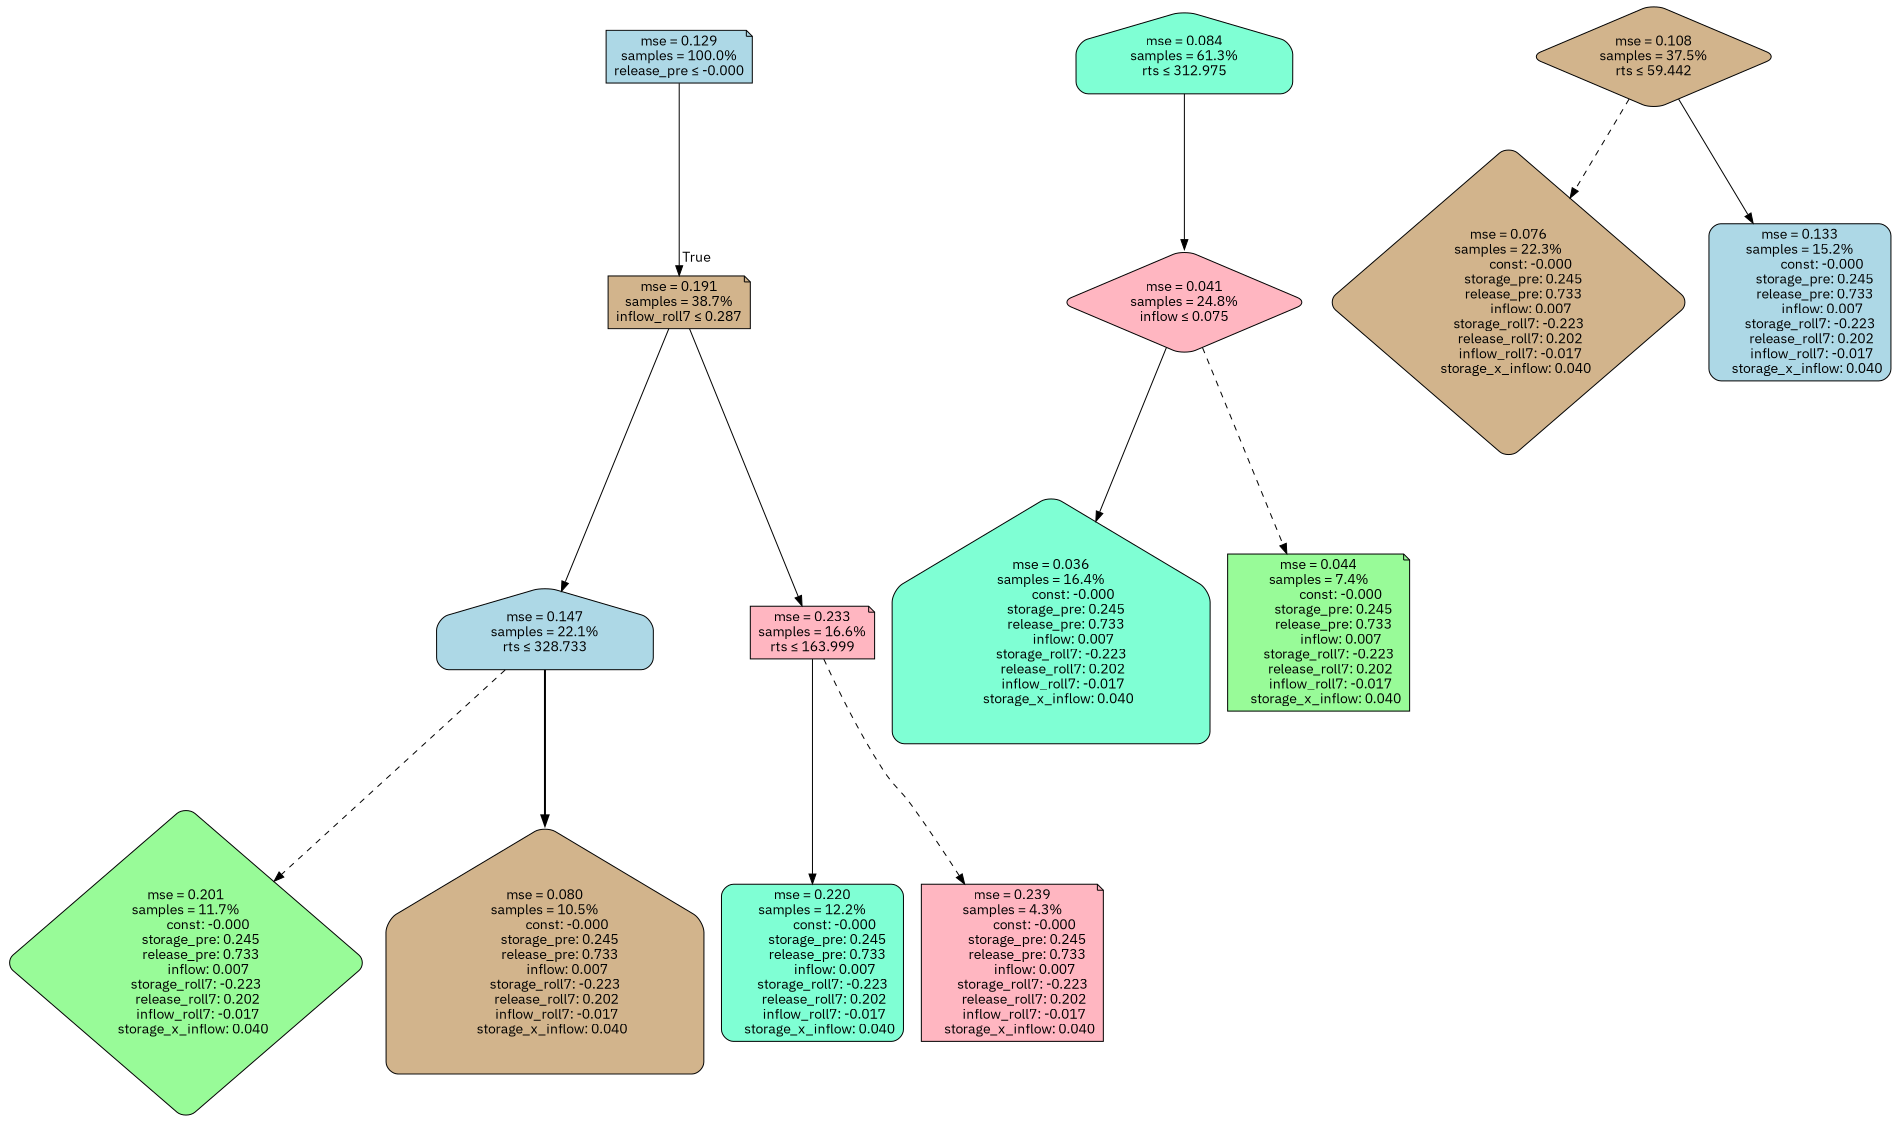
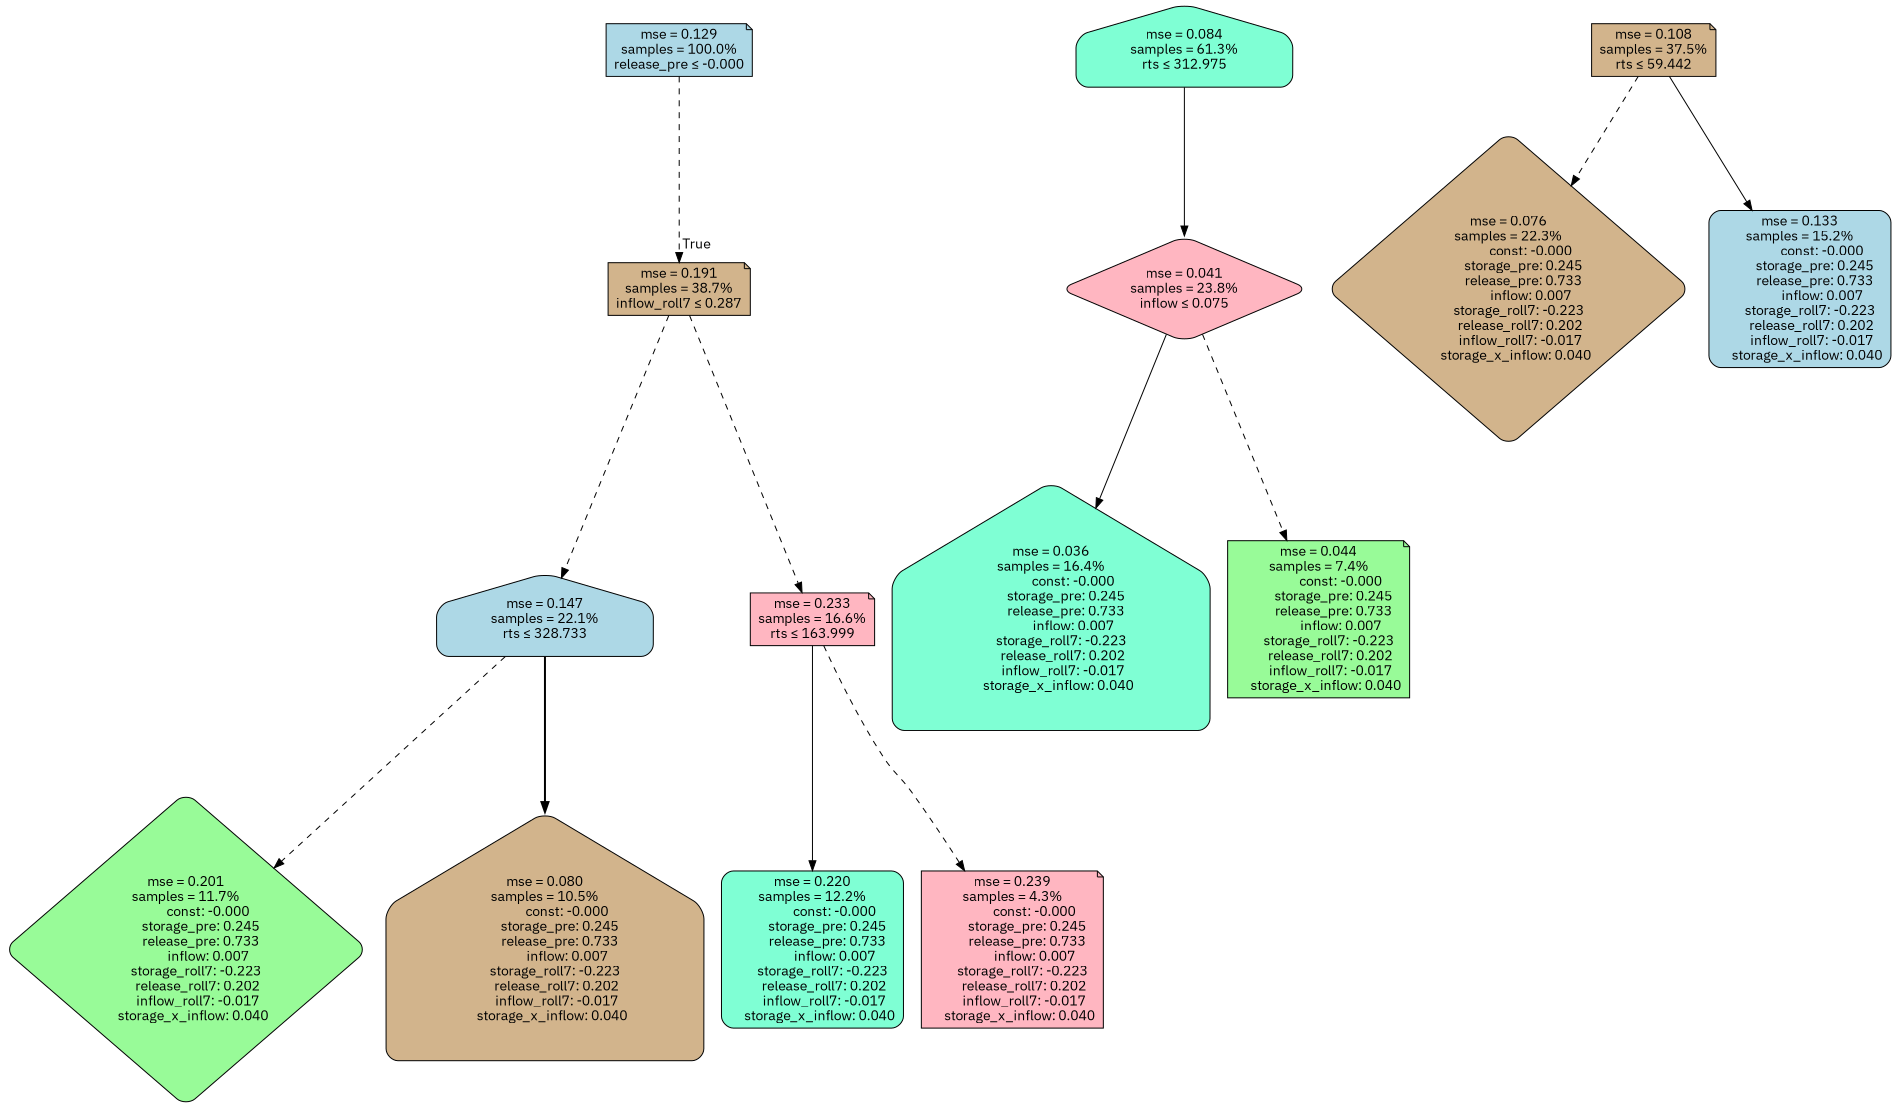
node "mse = 0.108 samples = 37.5% rts ≤ 59.442": shape diamond -> note
edge "mse = 0.129 samples = 100.0% release_pre ≤ -0.000" -> "mse = 0.191 samples = 38.7% inflow_roll7 ≤ 0.287": style solid -> dashed
node "mse = 0.041 samples = 24.8% inflow ≤ 0.075": label "mse = 0.041 samples = 24.8% inflow ≤ 0.075" -> "mse = 0.041 samples = 23.8% inflow ≤ 0.075"
edge "mse = 0.191 samples = 38.7% inflow_roll7 ≤ 0.287" -> "mse = 0.147 samples = 22.1% rts ≤ 328.733": style solid -> dashed
edge "mse = 0.191 samples = 38.7% inflow_roll7 ≤ 0.287" -> "mse = 0.233 samples = 16.6% rts ≤ 163.999": style solid -> dashed
